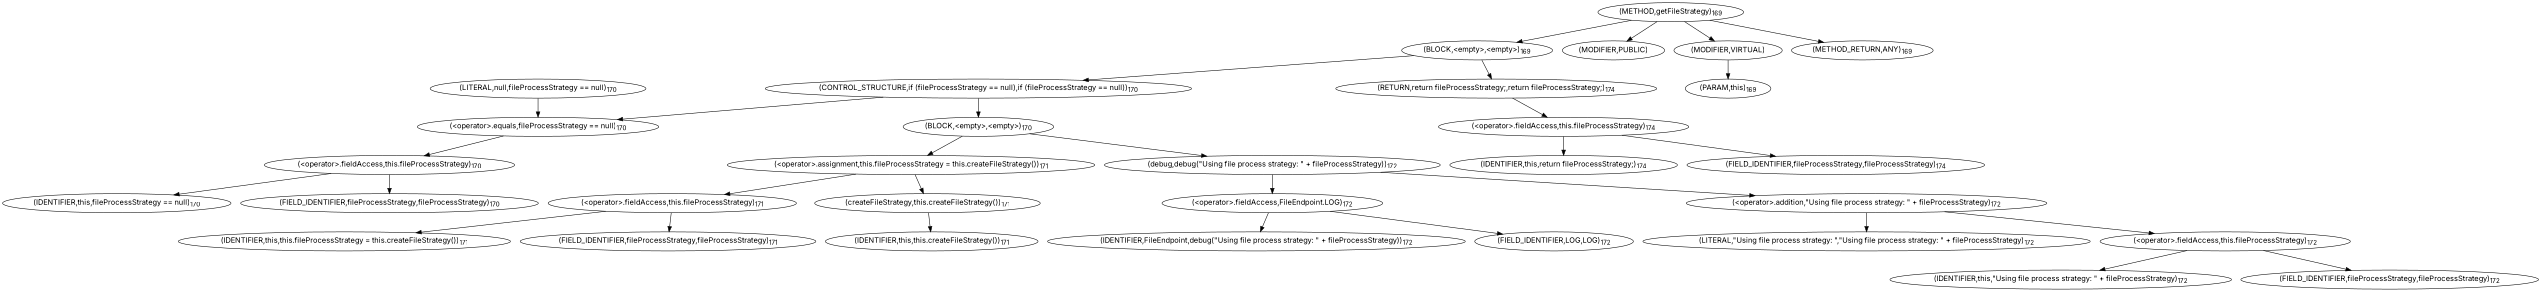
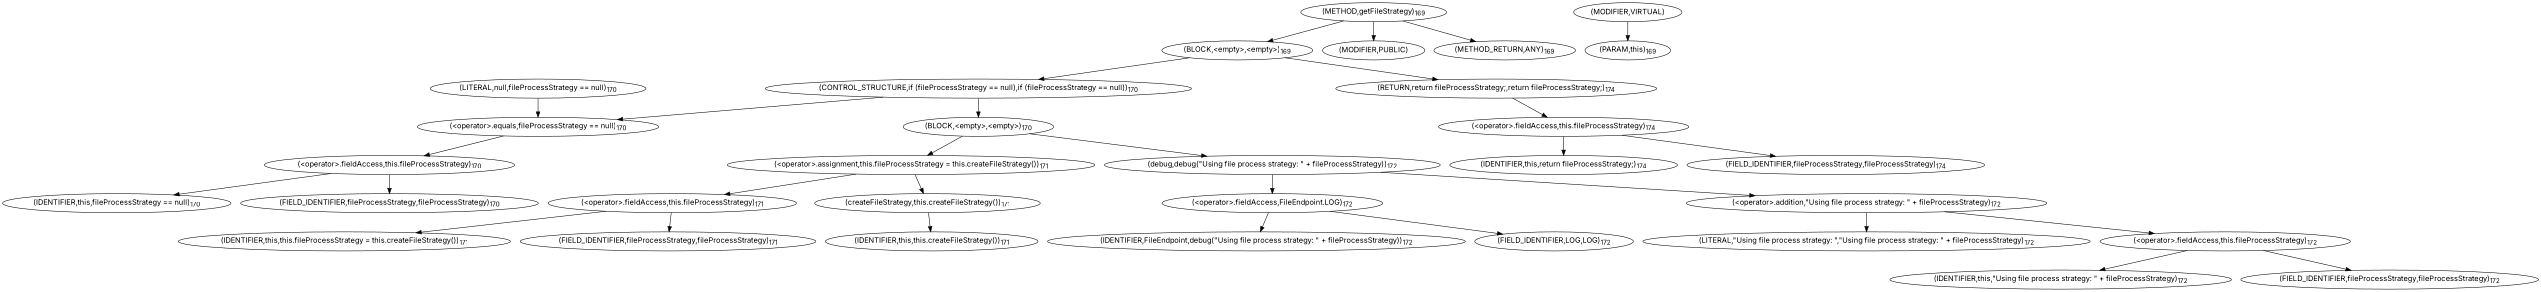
edge "(METHOD,getFileStrategy)" -> "(MODIFIER,VIRTUAL)": removed
